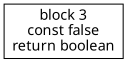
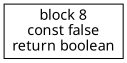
node "block 3 const false return boolean": label "block 3 const false return boolean" -> "block 8 const false return boolean"
